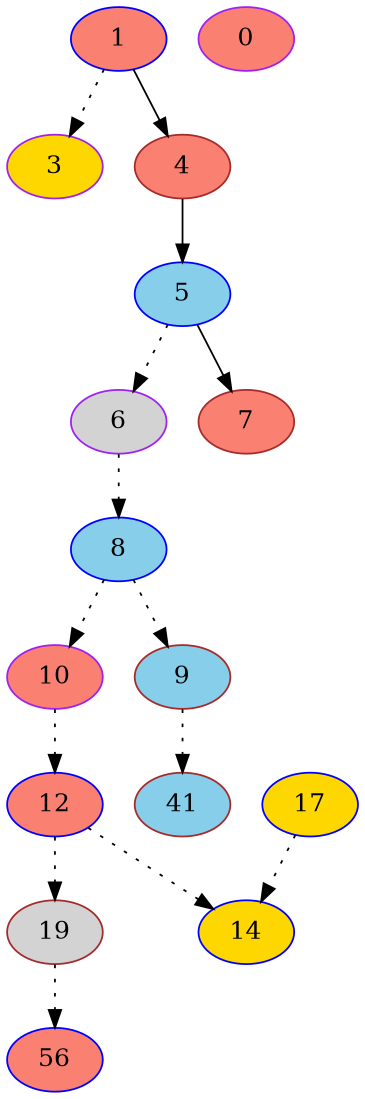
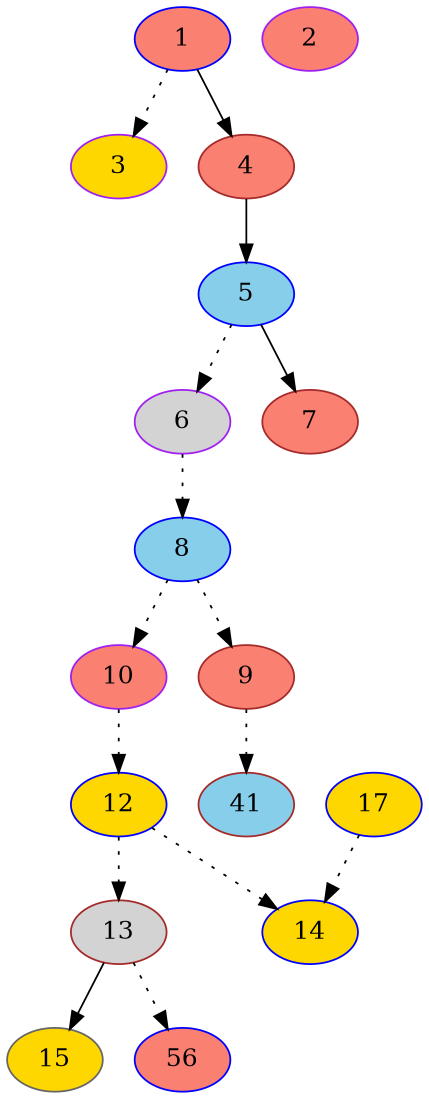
node "0": label "0" -> "2"
node "9": fillcolor skyblue -> salmon
node "12": fillcolor salmon -> gold
node "19": label "19" -> "13"
node "15": added
